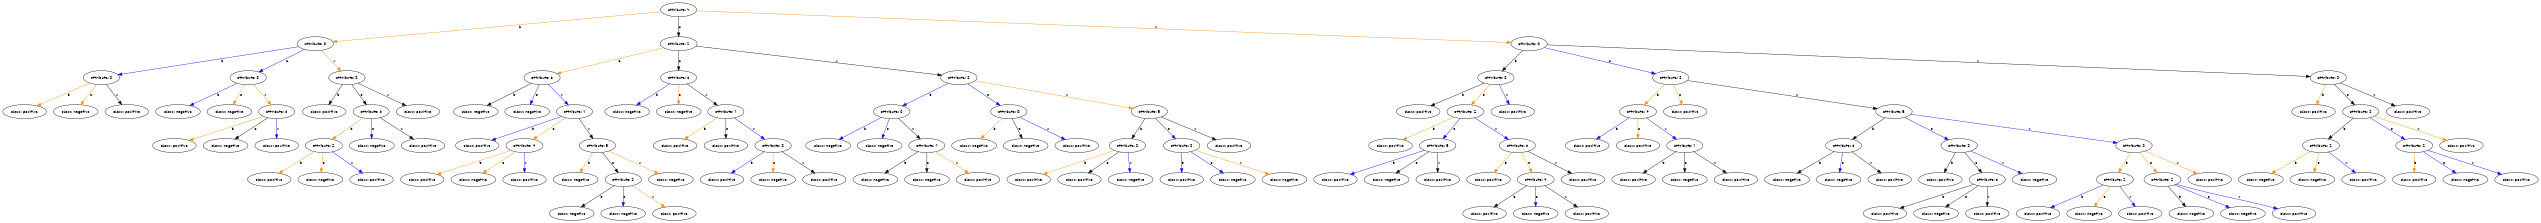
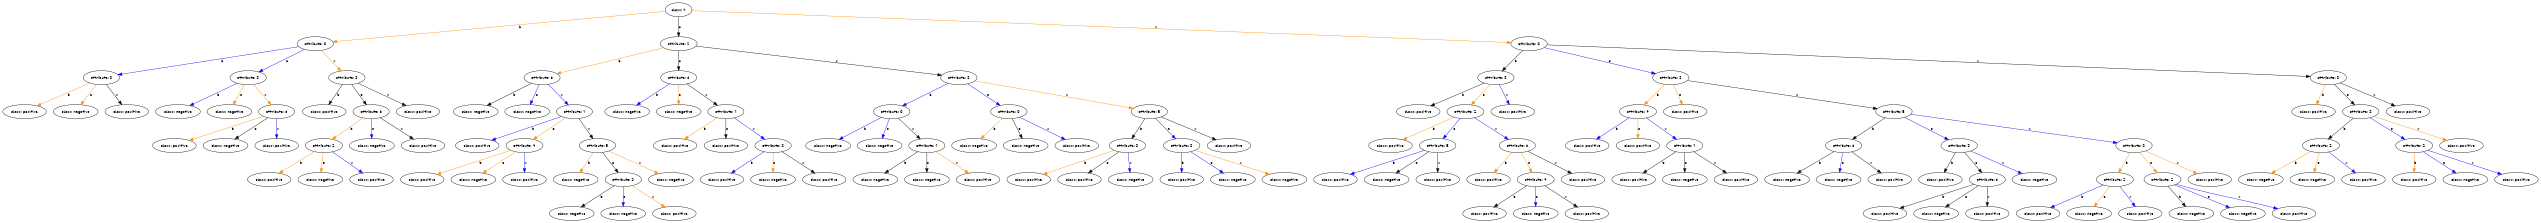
node "attribute: 4": label "attribute: 4" -> "class: 4"
